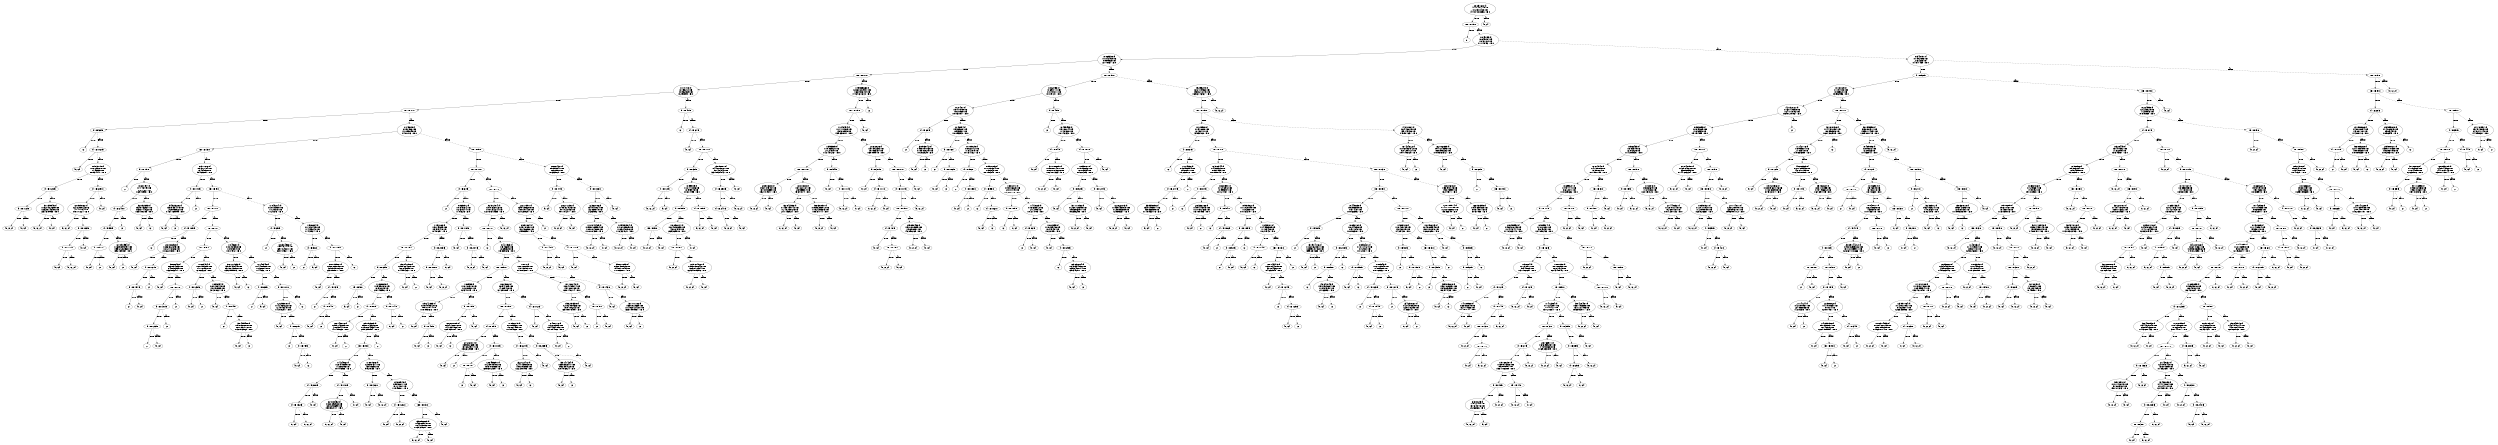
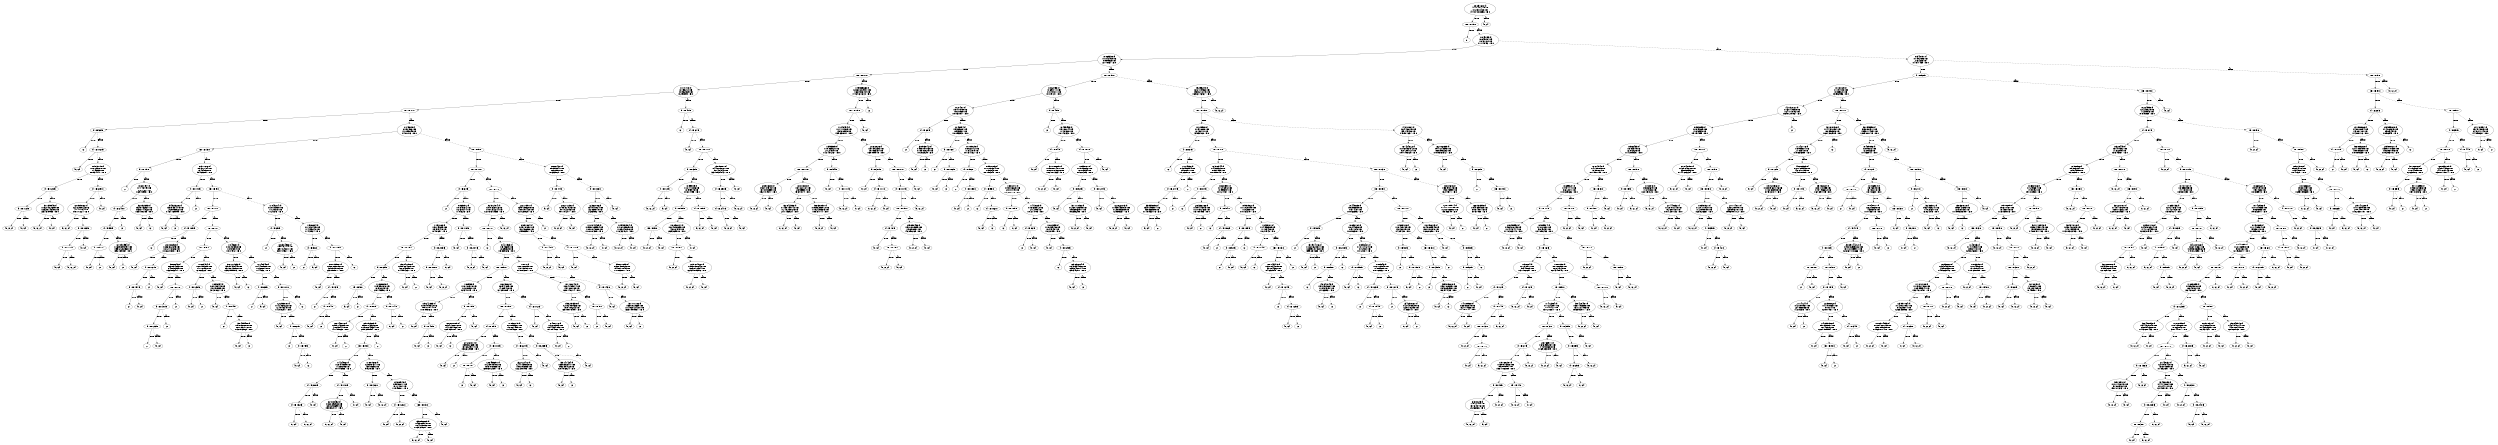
edge "-18.756119*d +243.829545*vE -200.180376*vF -16.681698 <= 0" -> "d <= 53.5": label "False" -> "True"
